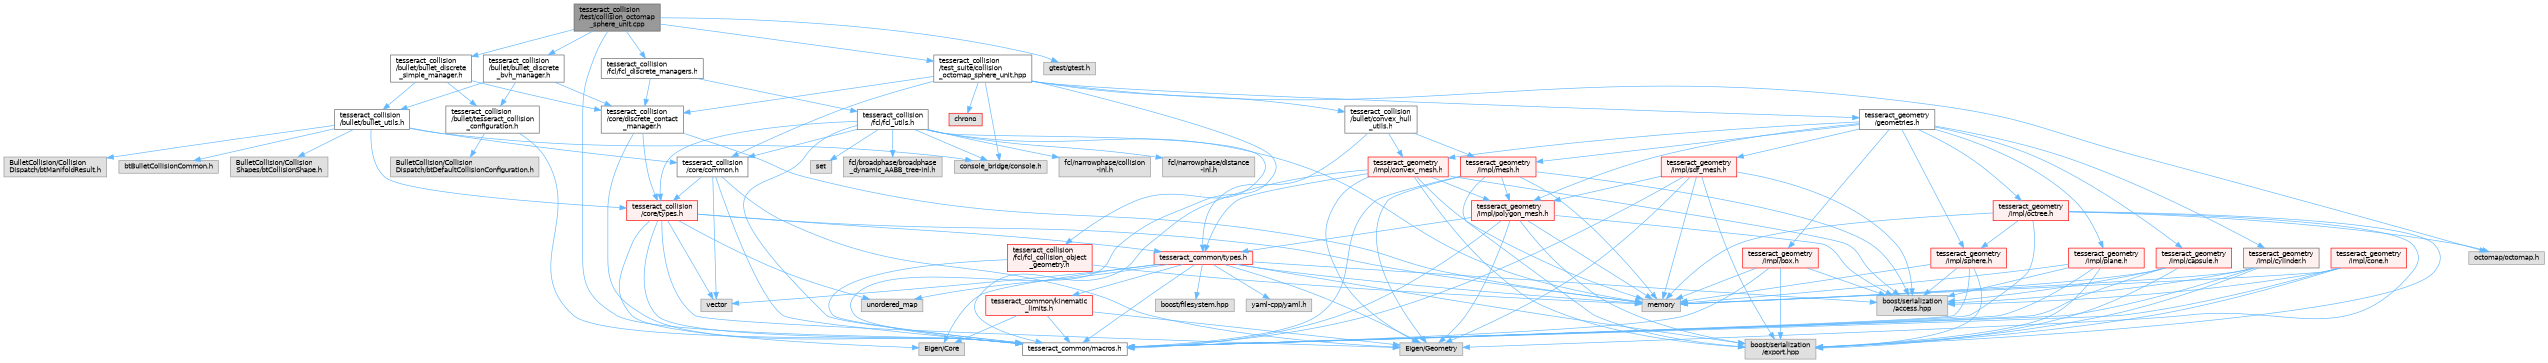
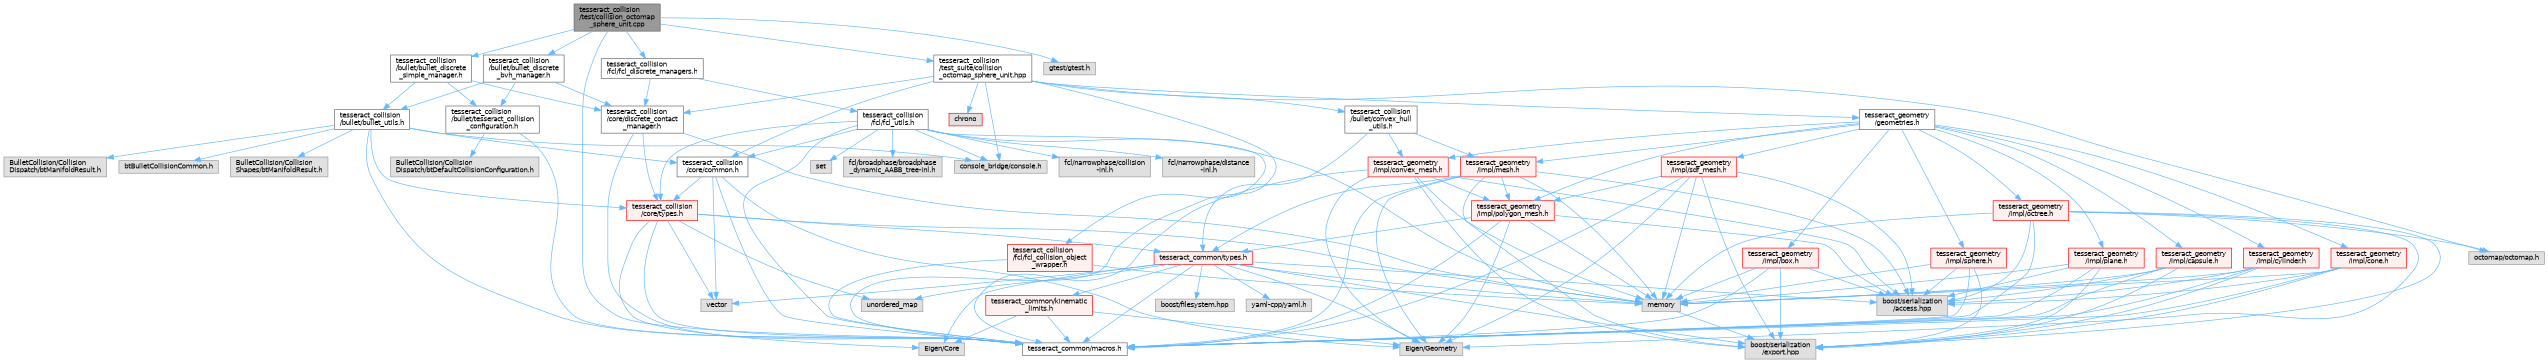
node "BulletCollision/Collision Shapes/btCollisionShape.h": label "BulletCollision/Collision Shapes/btCollisionShape.h" -> "BulletCollision/Collision Shapes/btManifoldResult.h"
edge "tesseract_geometry /geometries.h" -> "tesseract_geometry /impl/cone.h": added
edge "tesseract_geometry /impl/convex_mesh.h" -> "tesseract_common/types.h": now "tesseract_geometry /impl/mesh.h" -> "tesseract_common/types.h"
edge "tesseract_geometry /impl/octree.h" -> "tesseract_geometry /impl/sphere.h": now "tesseract_geometry /impl/octree.h" -> "boost/serialization /access.hpp"
node "tesseract_collision /fcl/fcl_collision_object _geometry.h": label "tesseract_collision /fcl/fcl_collision_object _geometry.h" -> "tesseract_collision /fcl/fcl_collision_object _wrapper.h"
node "tesseract_geometry /impl/cylinder.h": color grey40 -> red
edge "tesseract_geometry /impl/polygon_mesh.h" -> "boost/serialization /export.hpp": now "memory" -> "boost/serialization /export.hpp"
edge "tesseract_collision /bullet/bullet_utils.h" -> "tesseract_common/macros.h": added
edge "tesseract_collision /core/types.h" -> "Eigen/Geometry": removed
